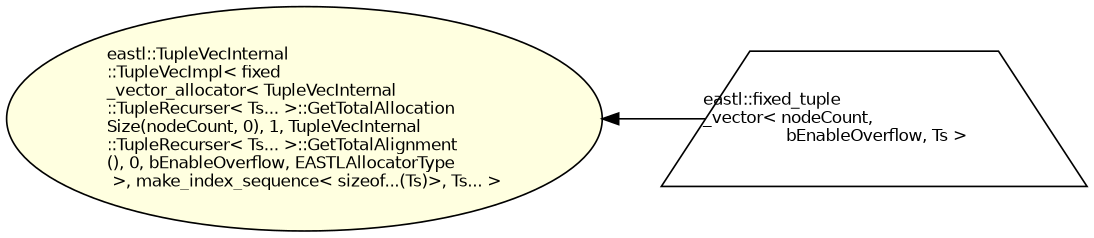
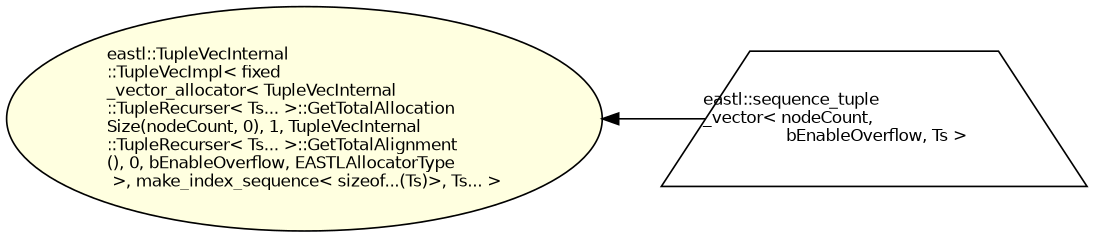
node "eastl::fixed_tuple _vector< nodeCount, bEnableOverflow, Ts >": label "eastl::fixed_tuple _vector< nodeCount, bEnableOverflow, Ts >" -> "eastl::sequence_tuple _vector< nodeCount, bEnableOverflow, Ts >"
